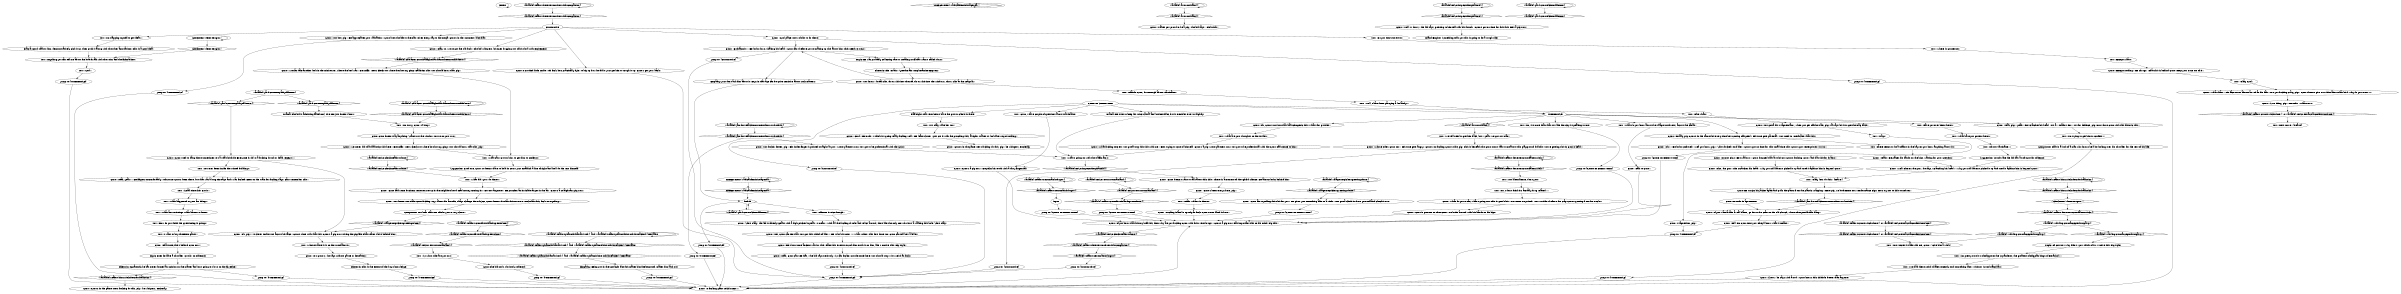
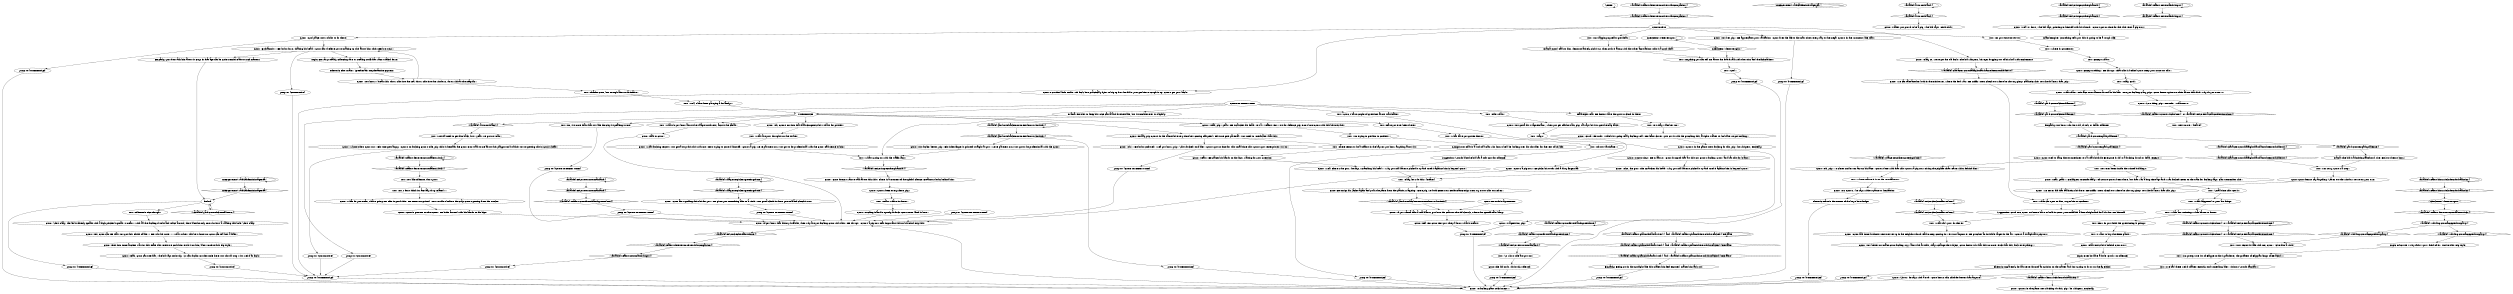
node "CUNO IN START MAIN": label "CUNO IN START MAIN" -> "CUNO IN PARTY MAIN"
node "Empathy: You know who isn't old, drunk, or dead? Lilienne.": added
node "thehub": shape diamond -> ellipse
node "input": removed
node "Composure: You hear that? He thinks you're very close...": removed
node "Logic: Does he have a shoulder *crush* on Lilienne?": label "Logic: Does he have a shoulder *crush* on Lilienne?" -> "Logic: Does he have a little *crush* on Lilienne?"
node "Rhetoric: This is the extent of the boy's knowledge.": label "Rhetoric: This is the extent of the boy's knowledge." -> "Rhetoric: Have is the extent of the boy's knowledge."
